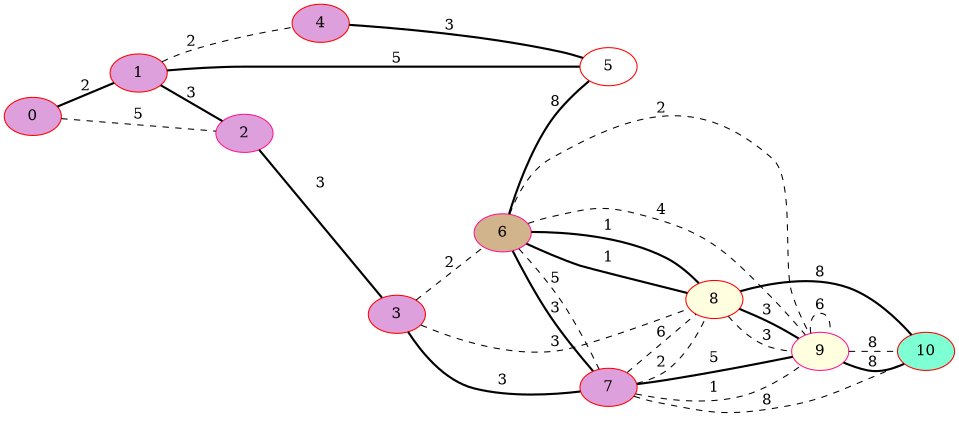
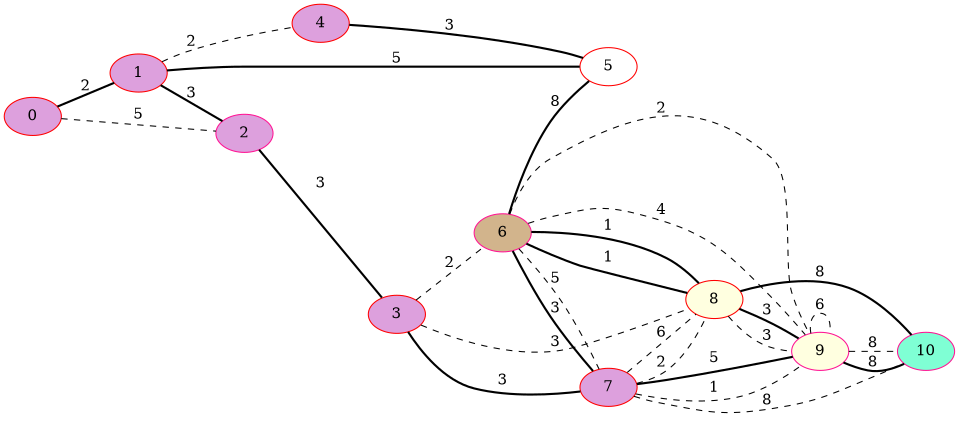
node "10": color red -> deeppink
